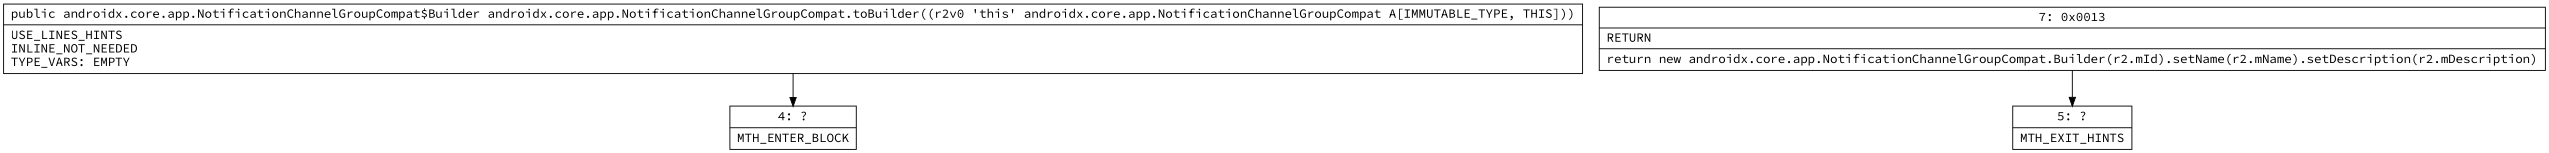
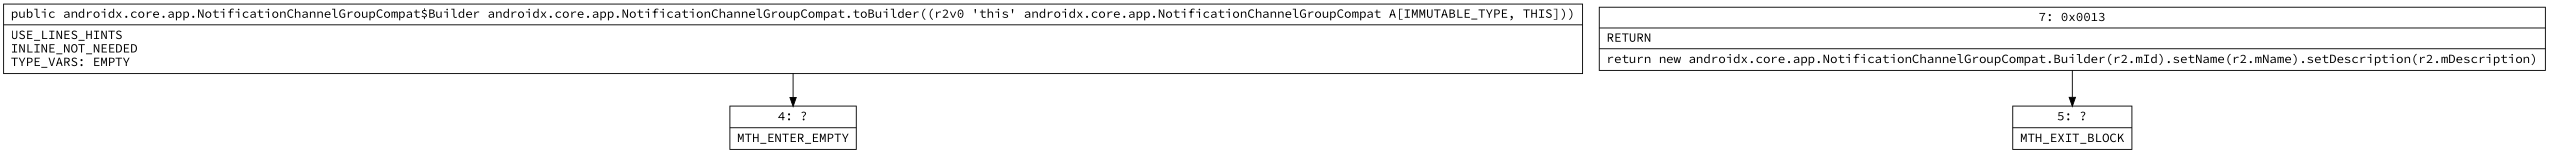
node "4: ?": text "MTH_ENTER_BLOCK" -> "MTH_ENTER_EMPTY"
node "5: ?": text "MTH_EXIT_HINTS" -> "MTH_EXIT_BLOCK"
